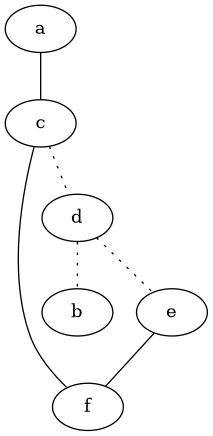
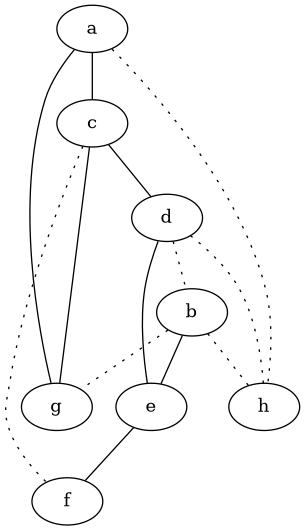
edge "c" -- "d": style dotted -> solid
edge "d" -- "e": style dotted -> solid
edge "c" -- "f": style solid -> dotted
edge "b" -- "e": added
node "g": added
node "h": added
